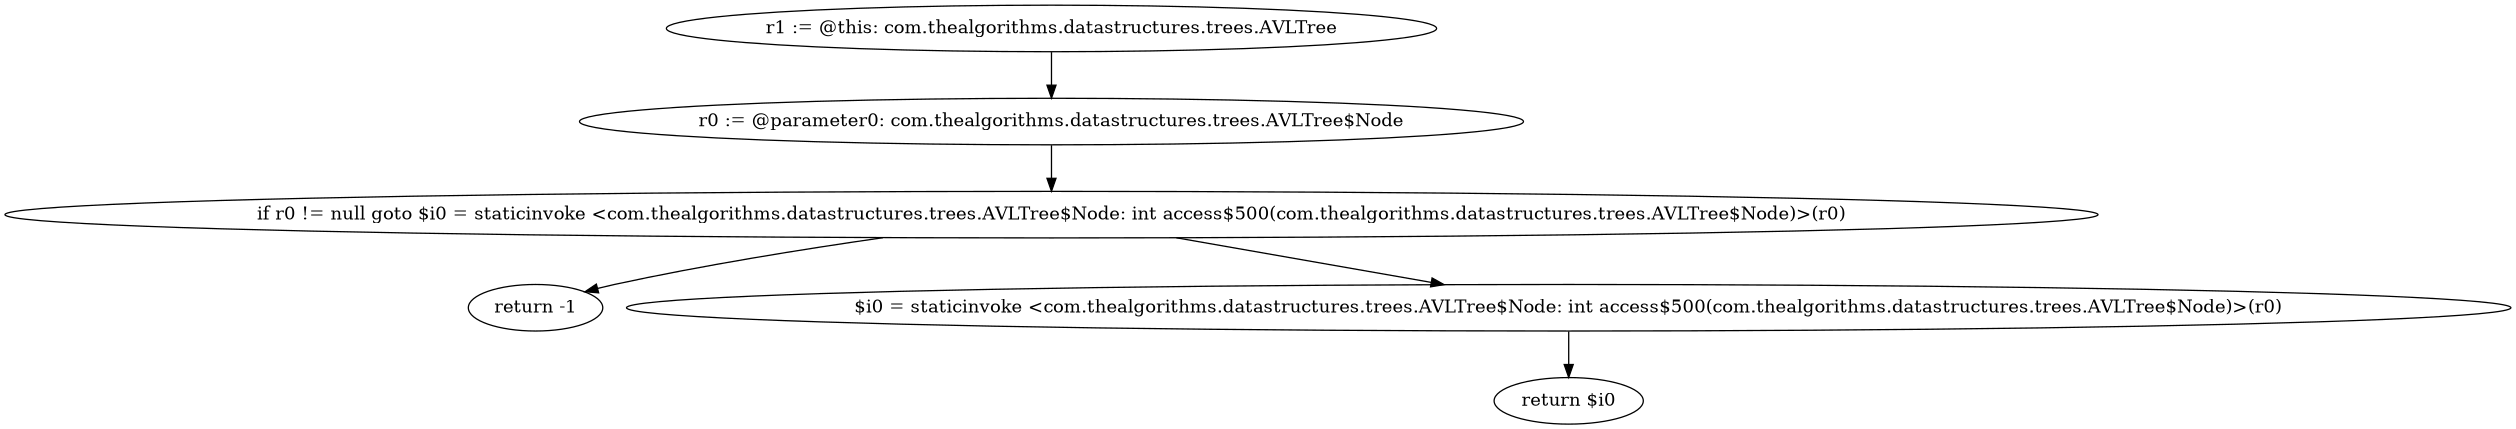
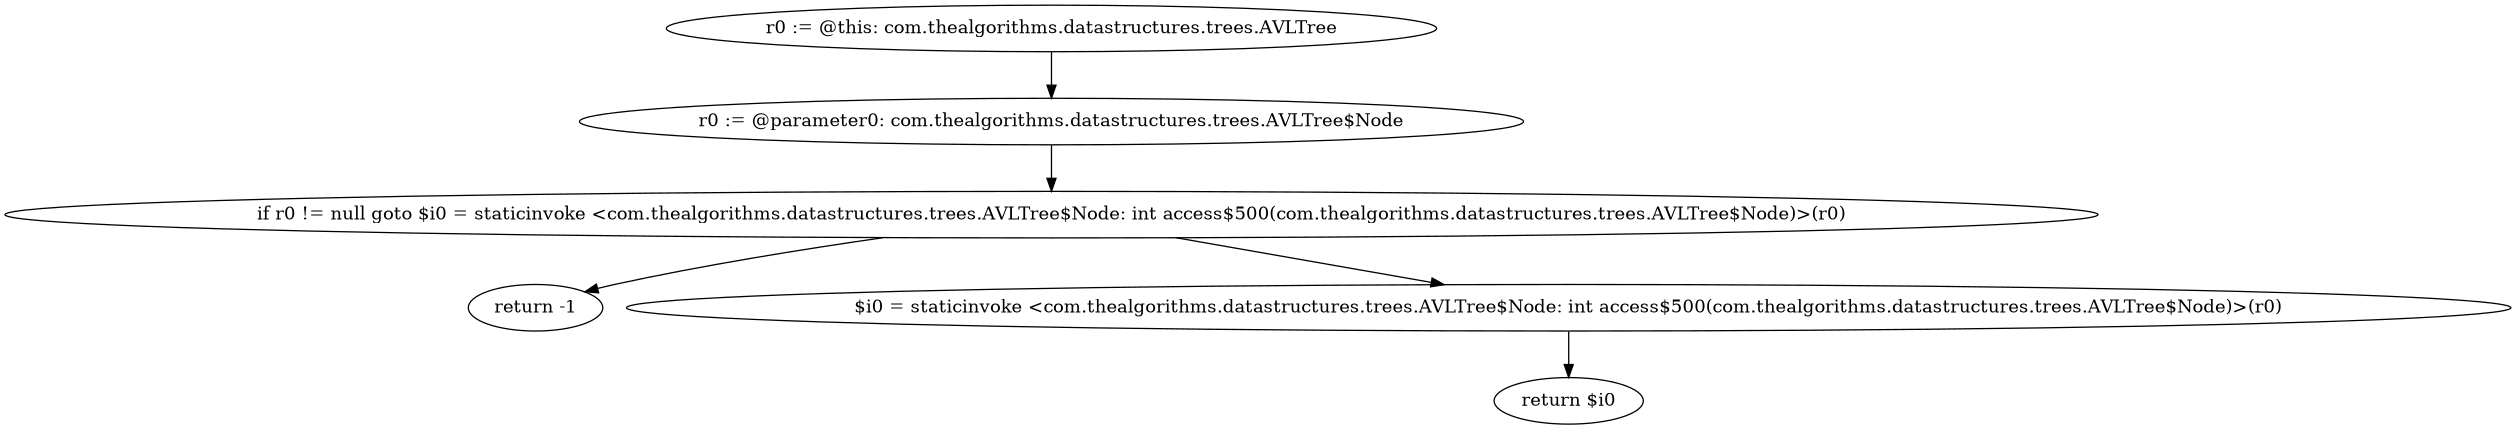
node "r1 := @this: com.thealgorithms.datastructures.trees.AVLTree": label "r1 := @this: com.thealgorithms.datastructures.trees.AVLTree" -> "r0 := @this: com.thealgorithms.datastructures.trees.AVLTree"
